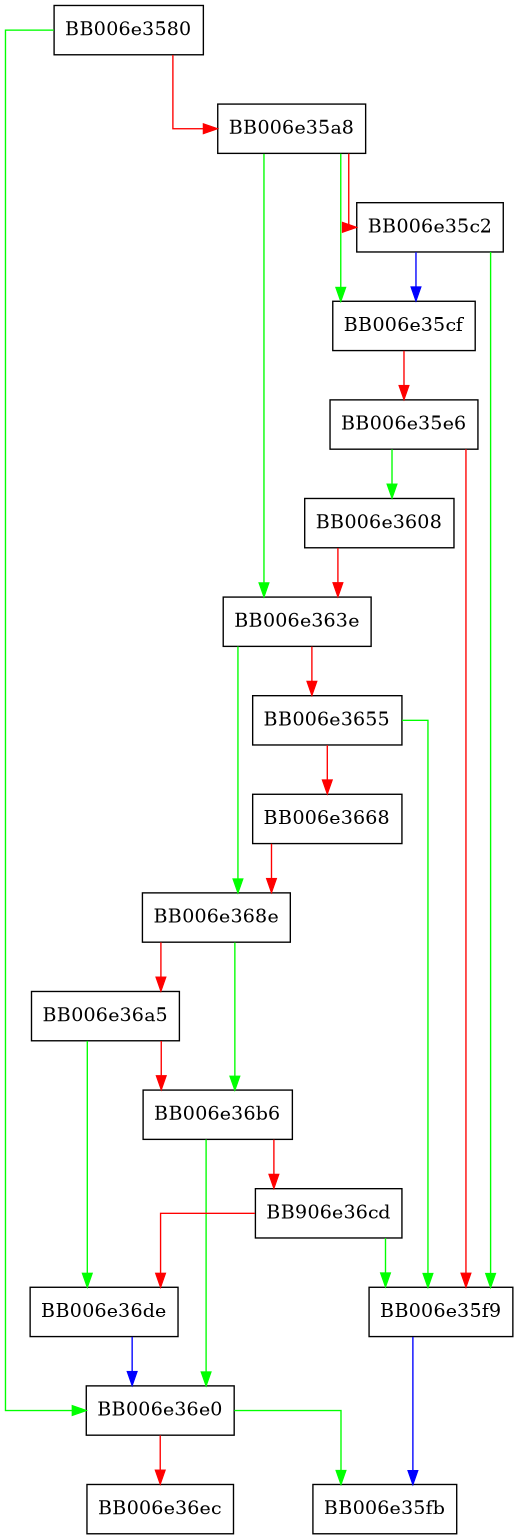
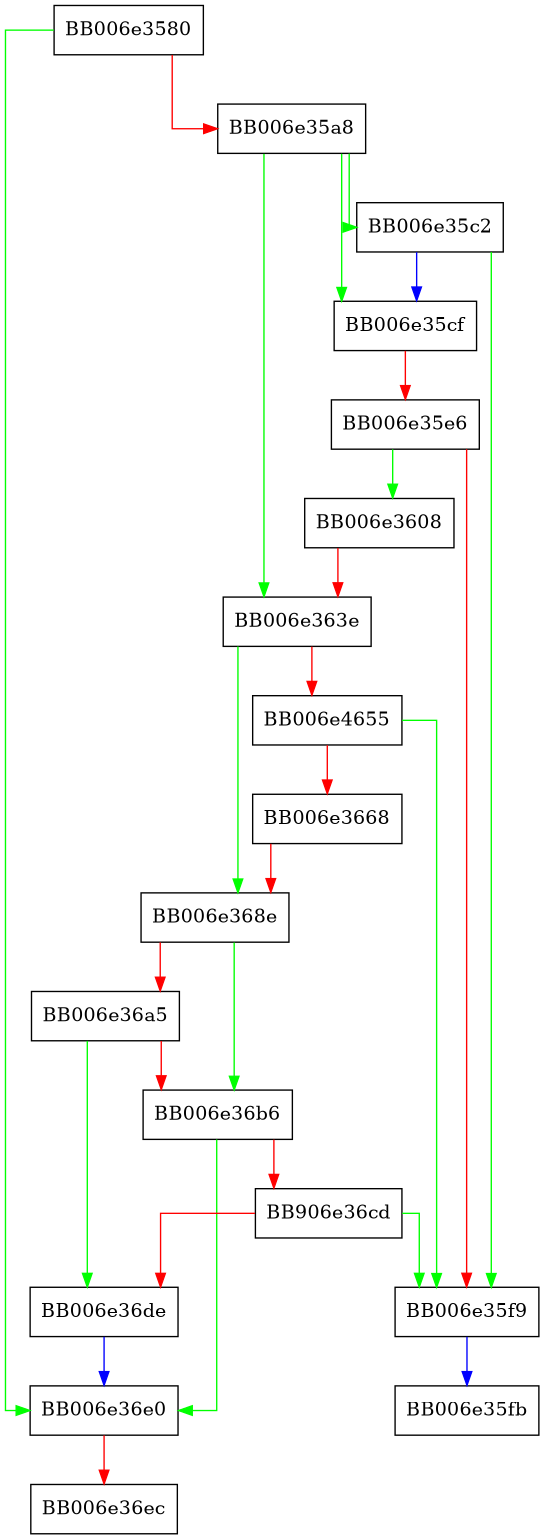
edge "BB006e35a8" -> "BB006e35c2": color red -> green
node "BB006e3655": label "BB006e3655" -> "BB006e4655"
edge "BB006e36e0" -> "BB006e35fb": removed
